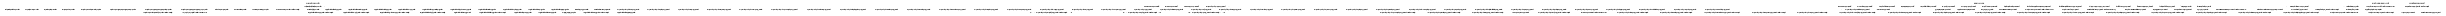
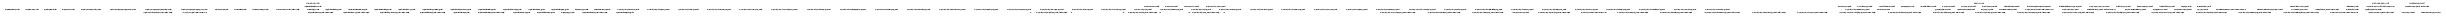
node "org.apache.lucene:lucene-misc:jar:5.5.0:runtime": label "org.apache.lucene:lucene-misc:jar:5.5.0:runtime" -> "org.apache.lucene:lucene-misc:jar:5.5.0:test"
